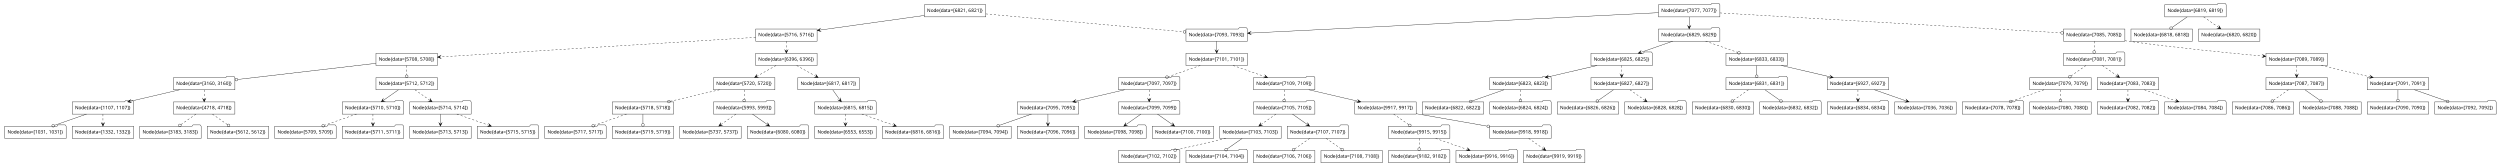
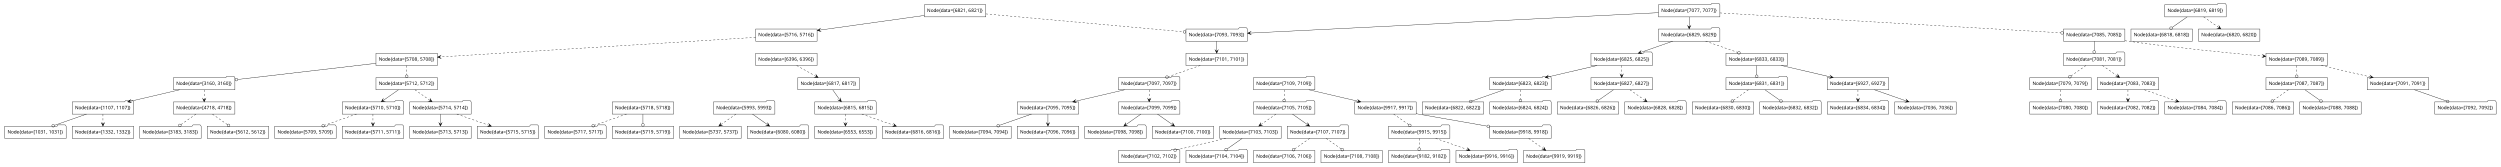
edge "Node{data=[5716, 5716]}" -> "Node{data=[6396, 6396]}": removed
edge "Node{data=[7085, 7085]}" -> "Node{data=[7081, 7081]}": style dashed -> solid
edge "Node{data=[7089, 7089]}" -> "Node{data=[7087, 7087]}": arrowhead vee -> odot
edge "Node{data=[7101, 7101]}" -> "Node{data=[7109, 7109]}": removed
node "Node{data=[5720, 5720]}": removed
node "Node{data=[7078, 7078]}": removed
node "Node{data=[7090, 7090]}": removed
